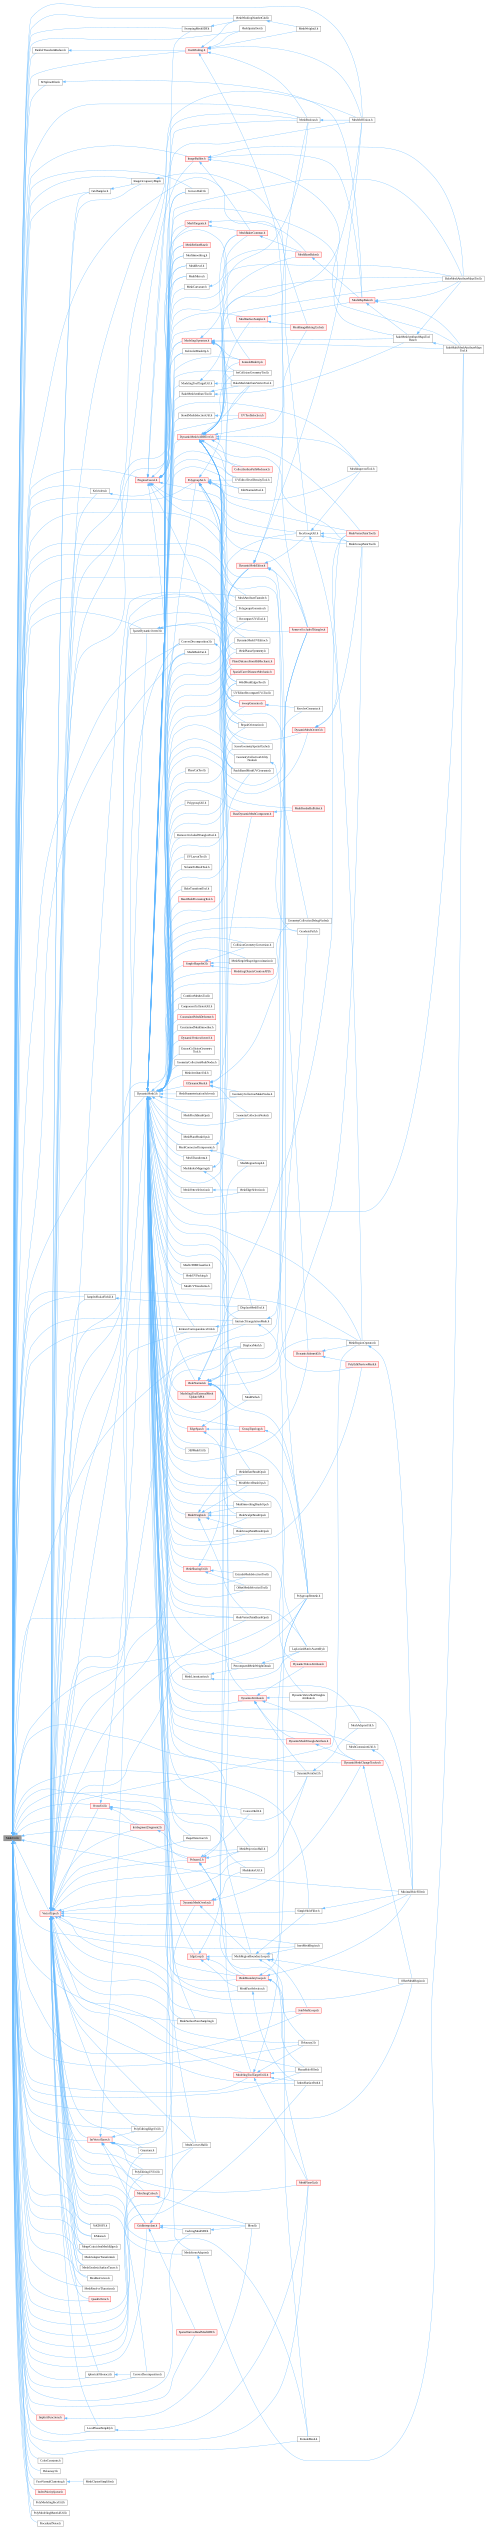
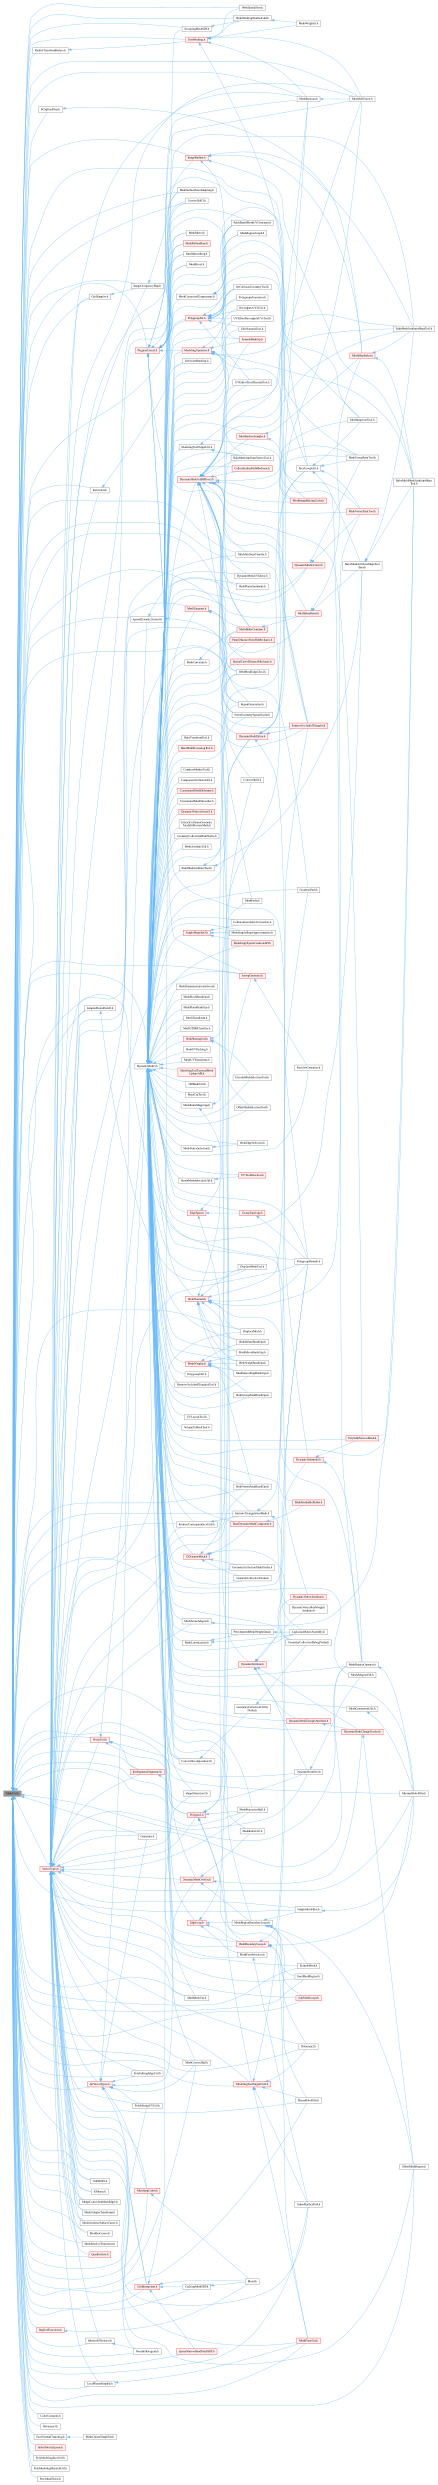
edge "BakeMeshAttributeMapsTool Base.h" -> "MeshMapBaker.h": now "BakeMeshAttributeMapsTool Base.h" -> "MeshBaseBaker.h"
edge "FaceGroupUtil.h" -> "DynamicMesh3.h": now "FaceGroupUtil.h" -> "UDynamicMesh.h"
node "ExtractCollisionGeometry Tool.h": label "ExtractCollisionGeometry Tool.h" -> "ExtractCollisionGeometry PolyEditPreviewMesh.h"
node "MeshWeights.h": color grey40 -> red
node "ConvexDecomposition.h": label "ConvexDecomposition.h" -> "NormalHistogram.h"
